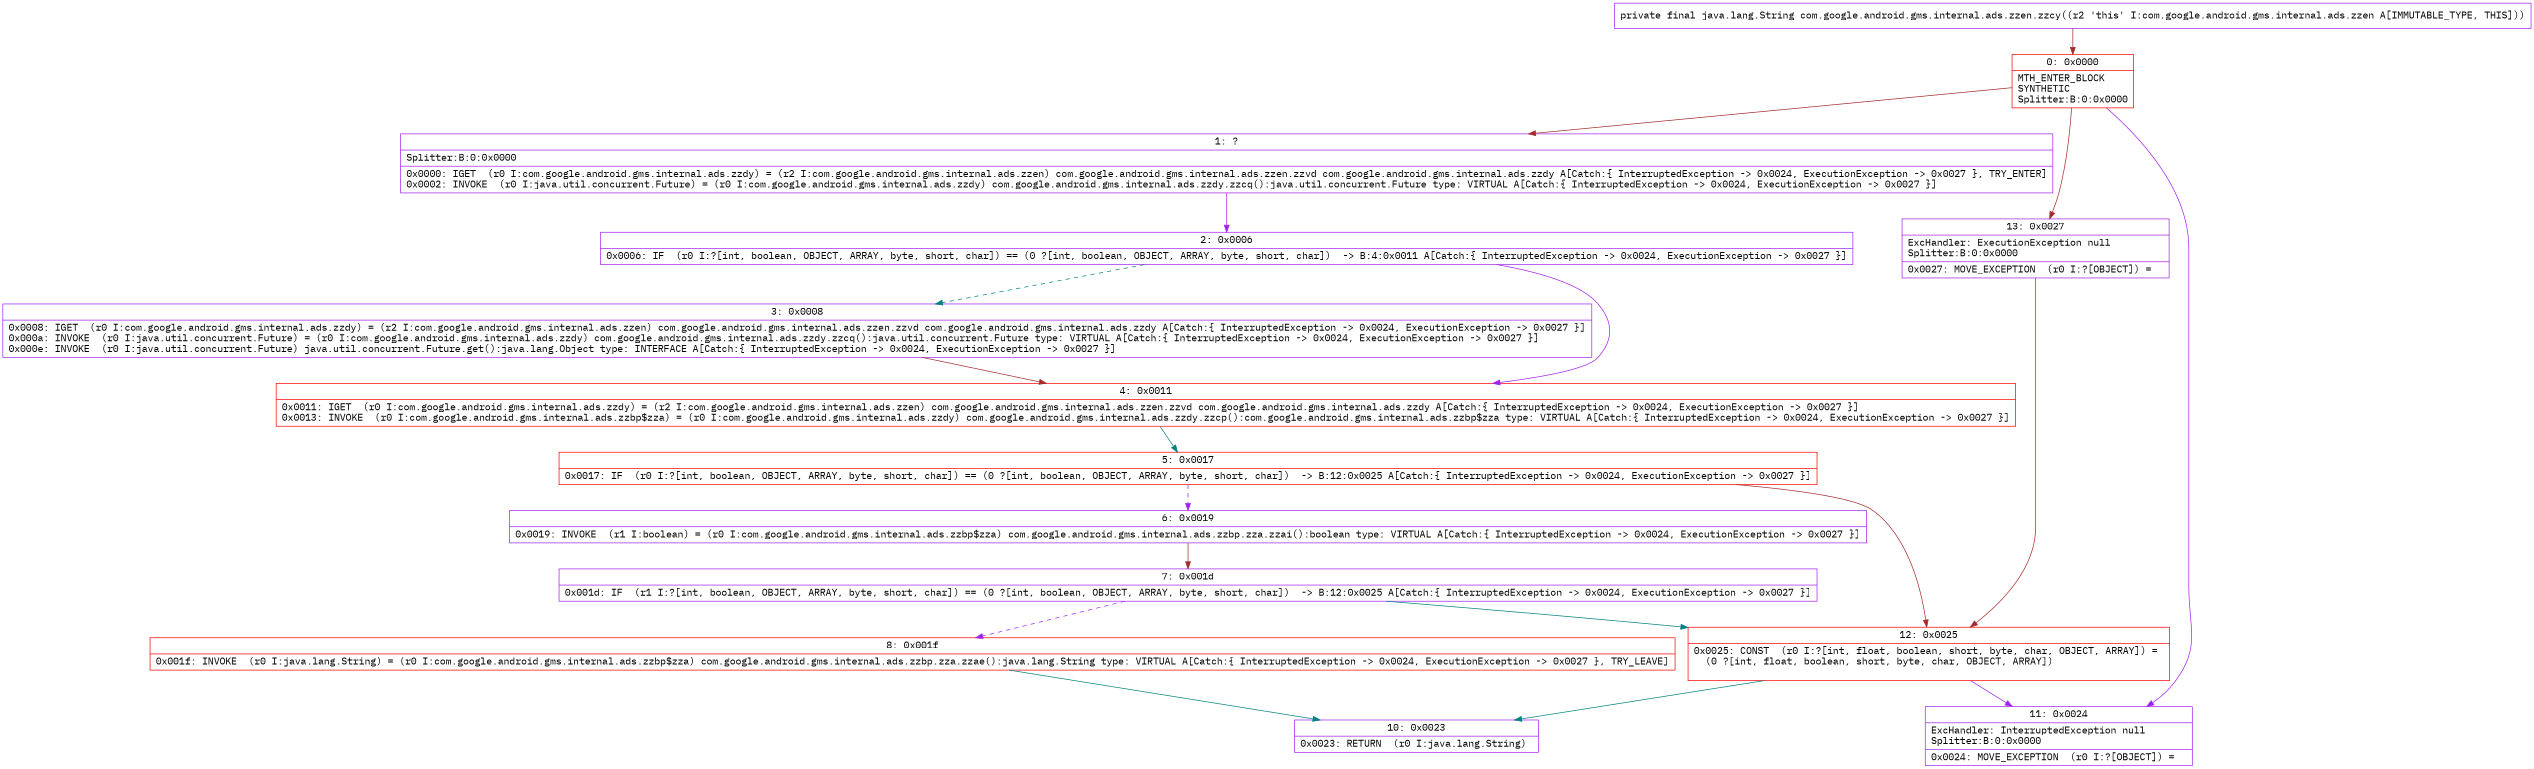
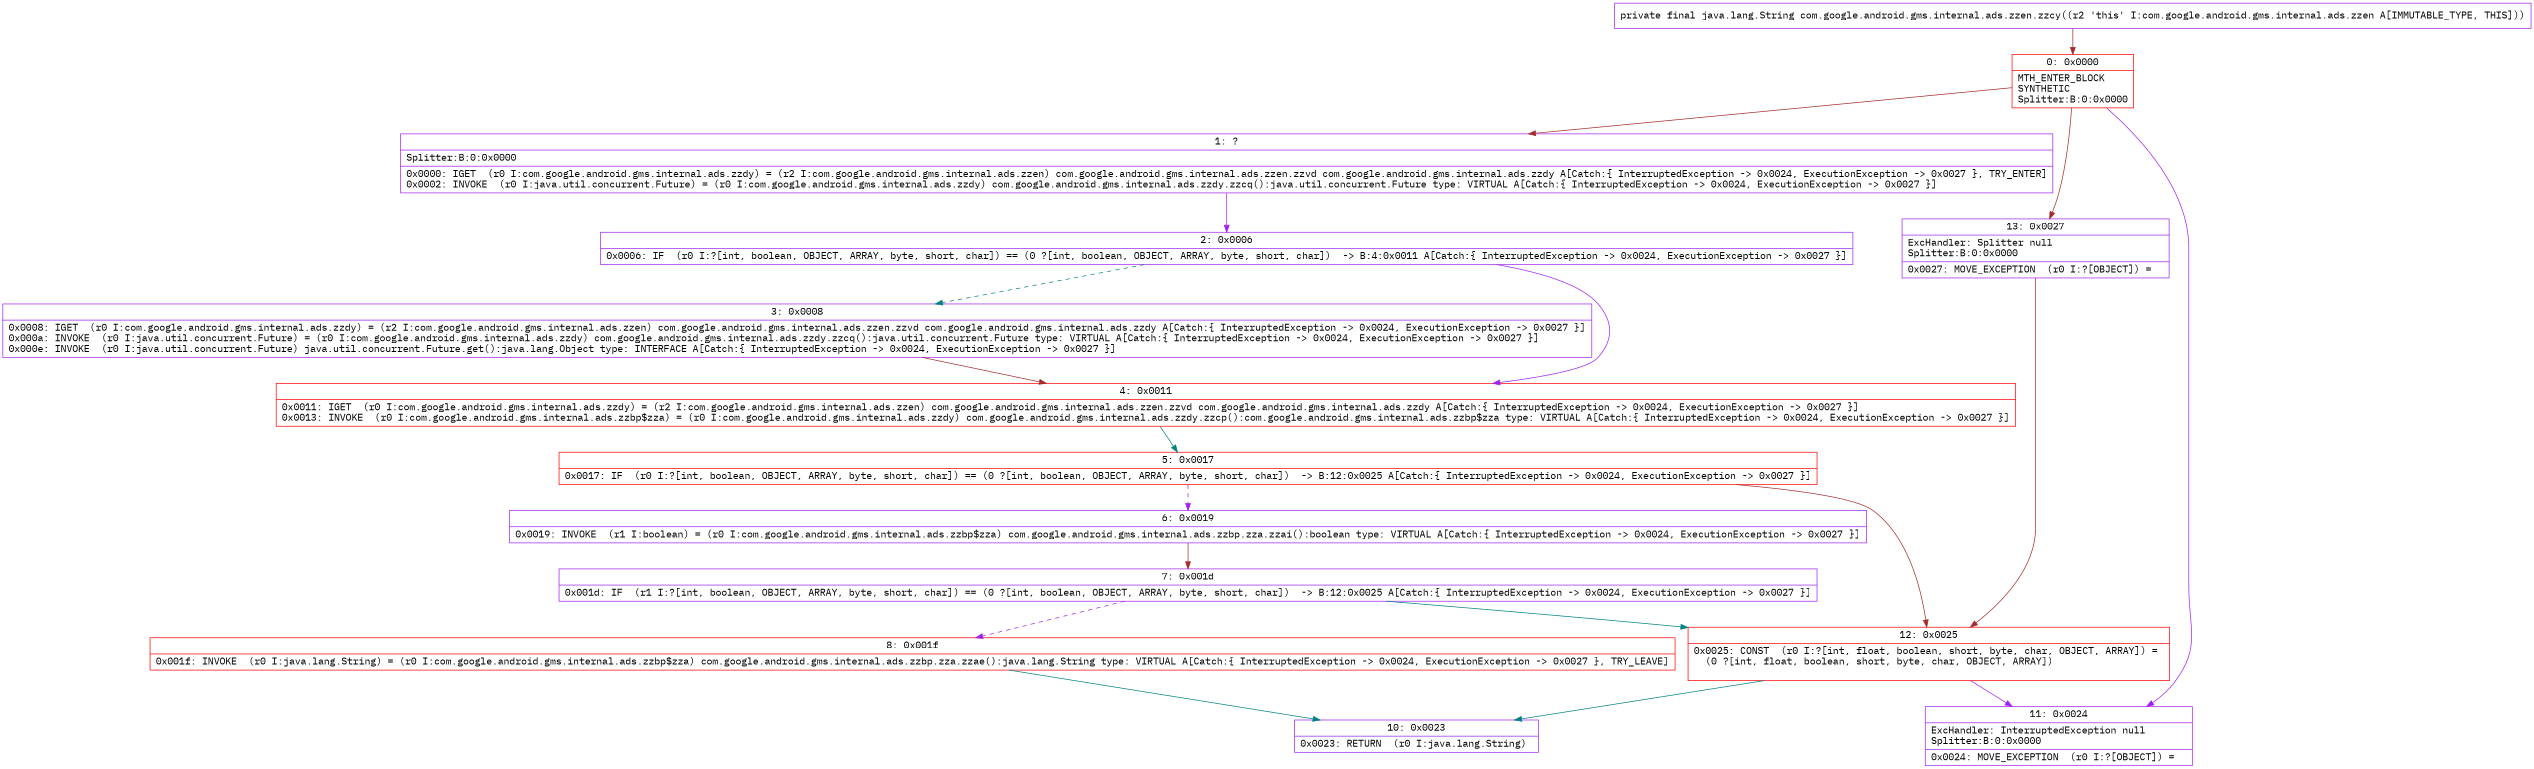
node "13: 0x0027": text "ExcHandler: ExecutionException null" -> "ExcHandler: Splitter null"
